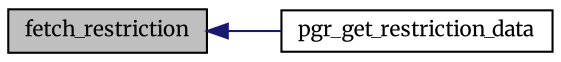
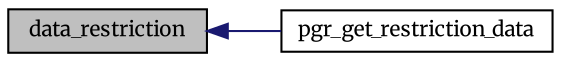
node "fetch_restriction": label "fetch_restriction" -> "data_restriction"
